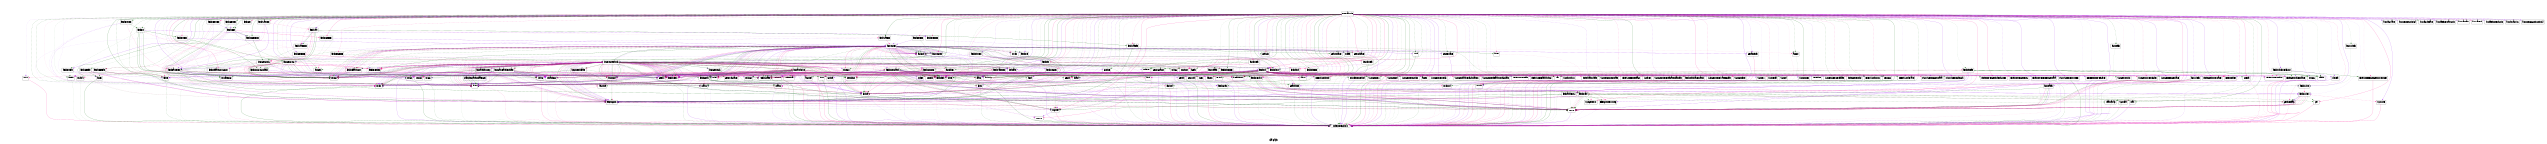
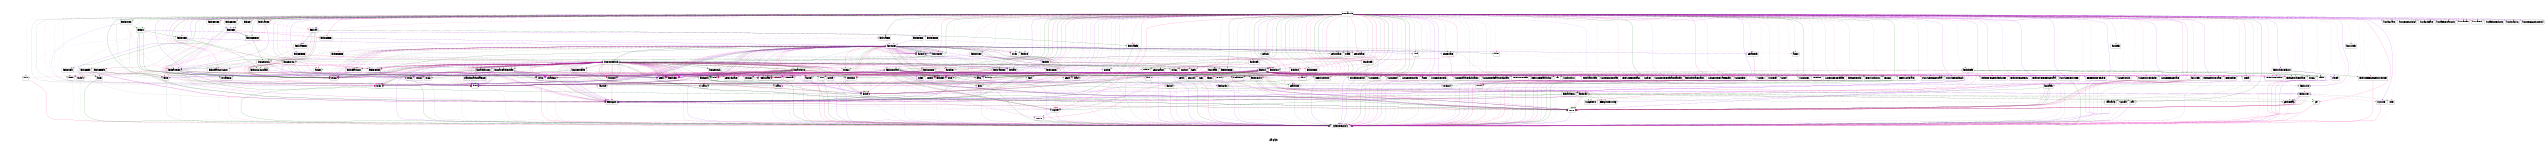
node "writev": added
